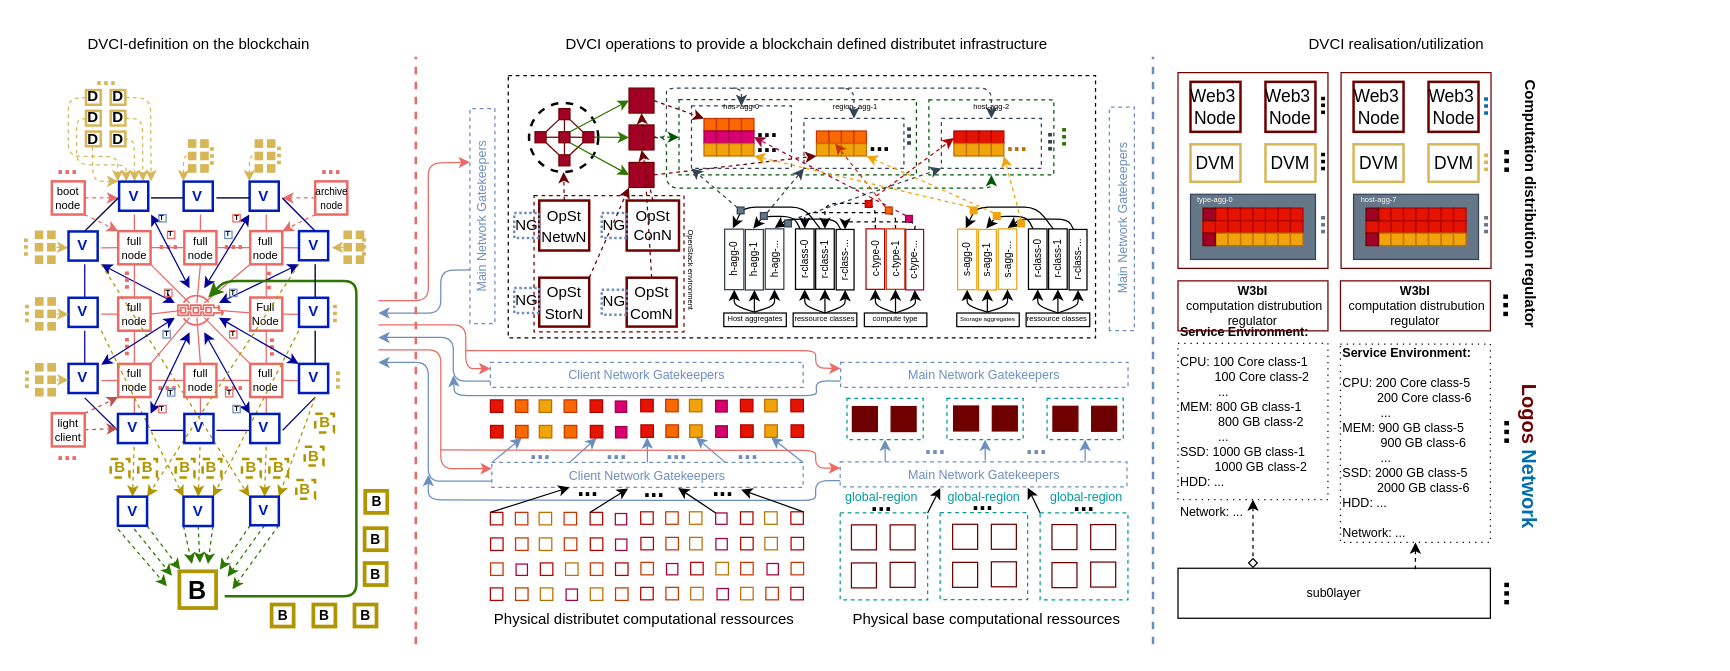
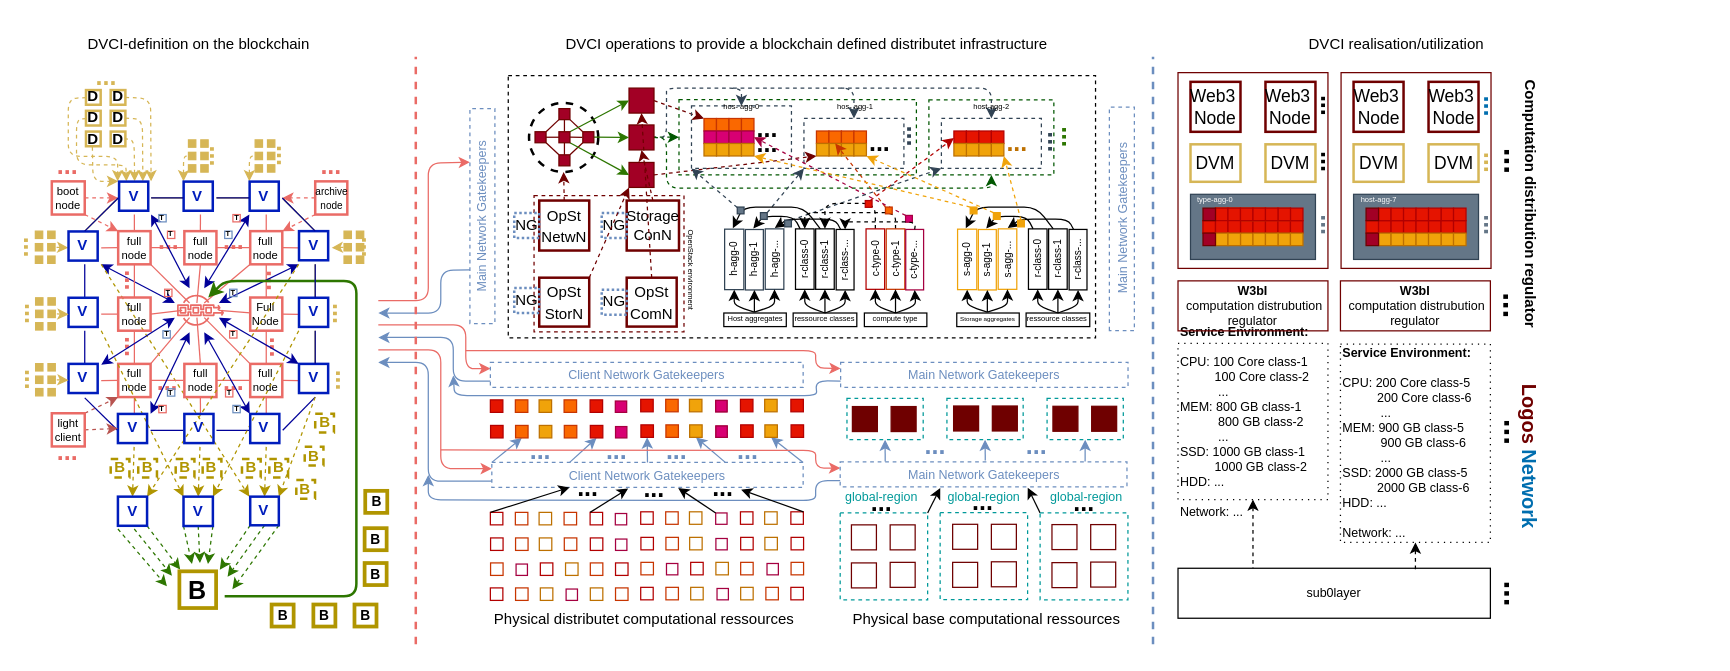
node "region- agg-1": label "region- agg-1" -> "hos- agg-1"
node "OpSt ConN": label "OpSt ConN" -> "Storage ConN"
edge "Service Environment: CPU: 100 Core class-1 100 Core class-2 ... MEM: 800 GB class-1 800 GB class-2 ... SSD: 1000 GB class-1 1000 GB class-2 HDD: ... Network: ..." -- "sub0layer": arrowhead diamond -> none
